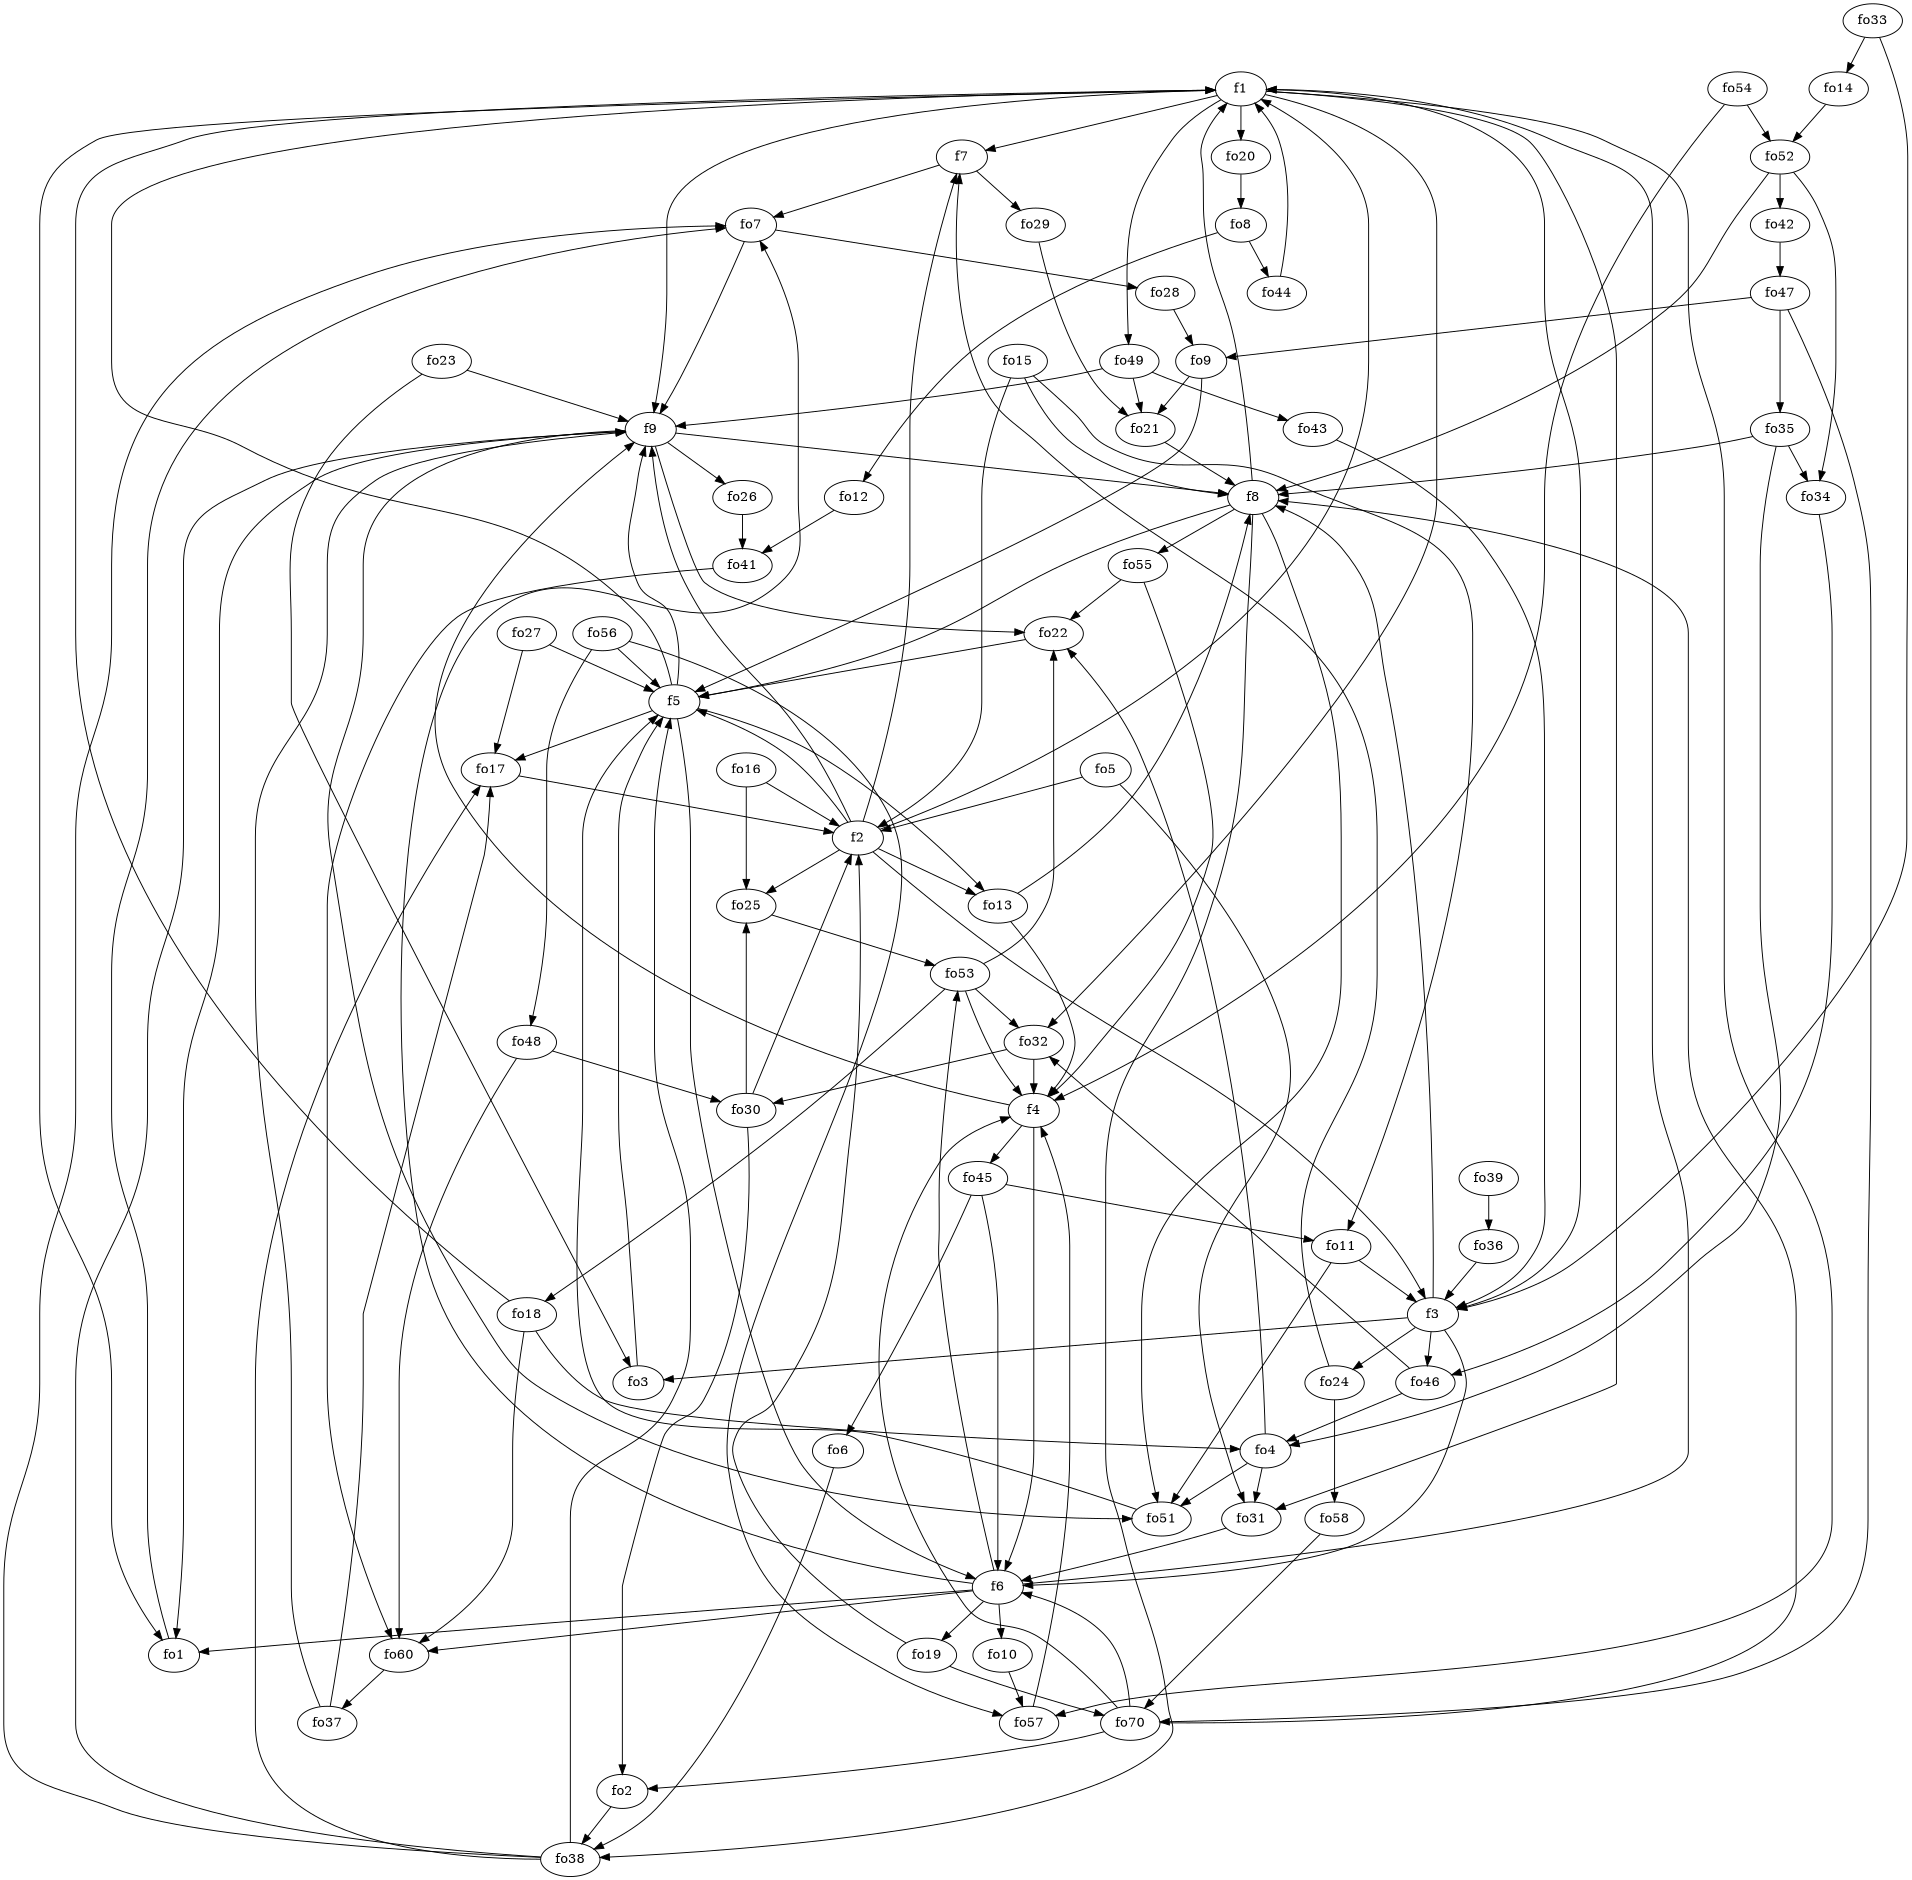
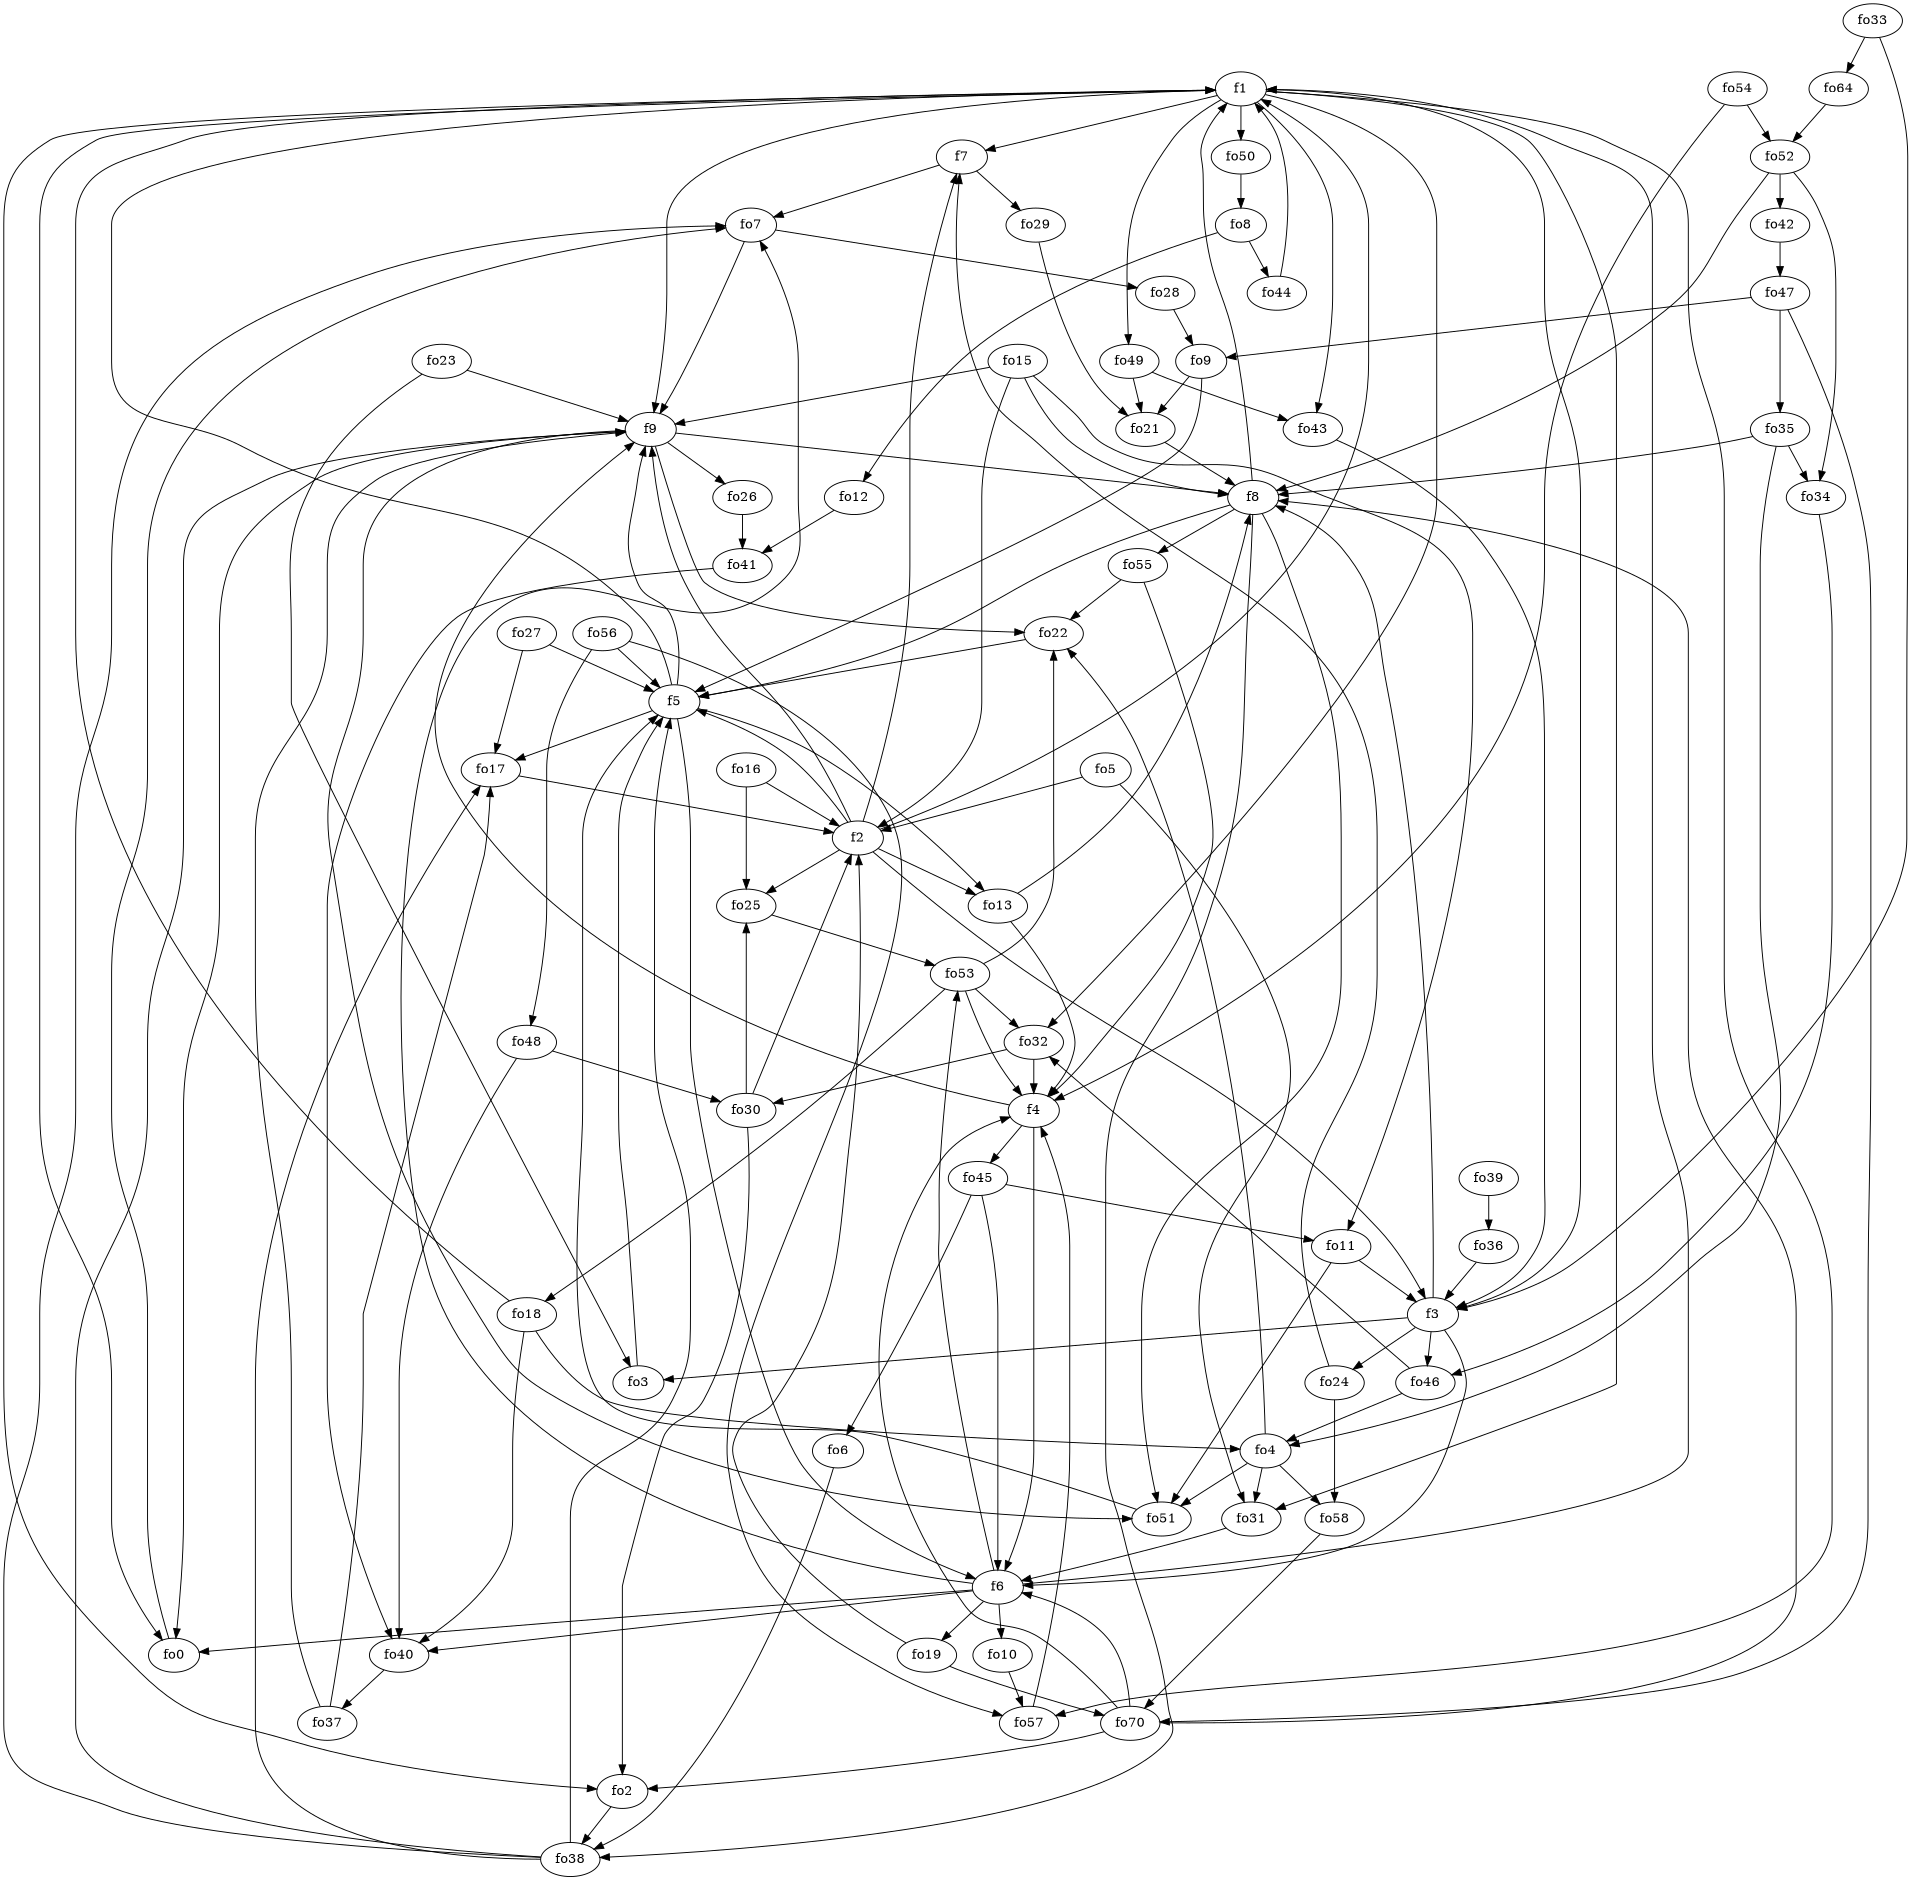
node "fo14": label "fo14" -> "fo64"
node "fo20": label "fo20" -> "fo50"
edge "f1" -> "fo43": added
edge "fo49" -> "f9": now "fo15" -> "f9"
edge "f1" -> "fo2": added
edge "fo4" -> "fo58": added
node "fo1": label "fo1" -> "fo0"
node "fo60": label "fo60" -> "fo40"
